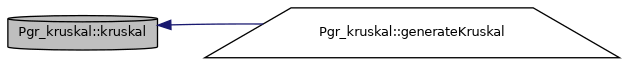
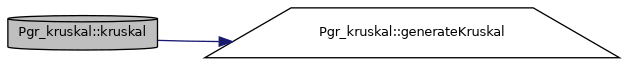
edge "Pgr_kruskal::generateKruskal" -> "Pgr_kruskal::kruskal": reversed
